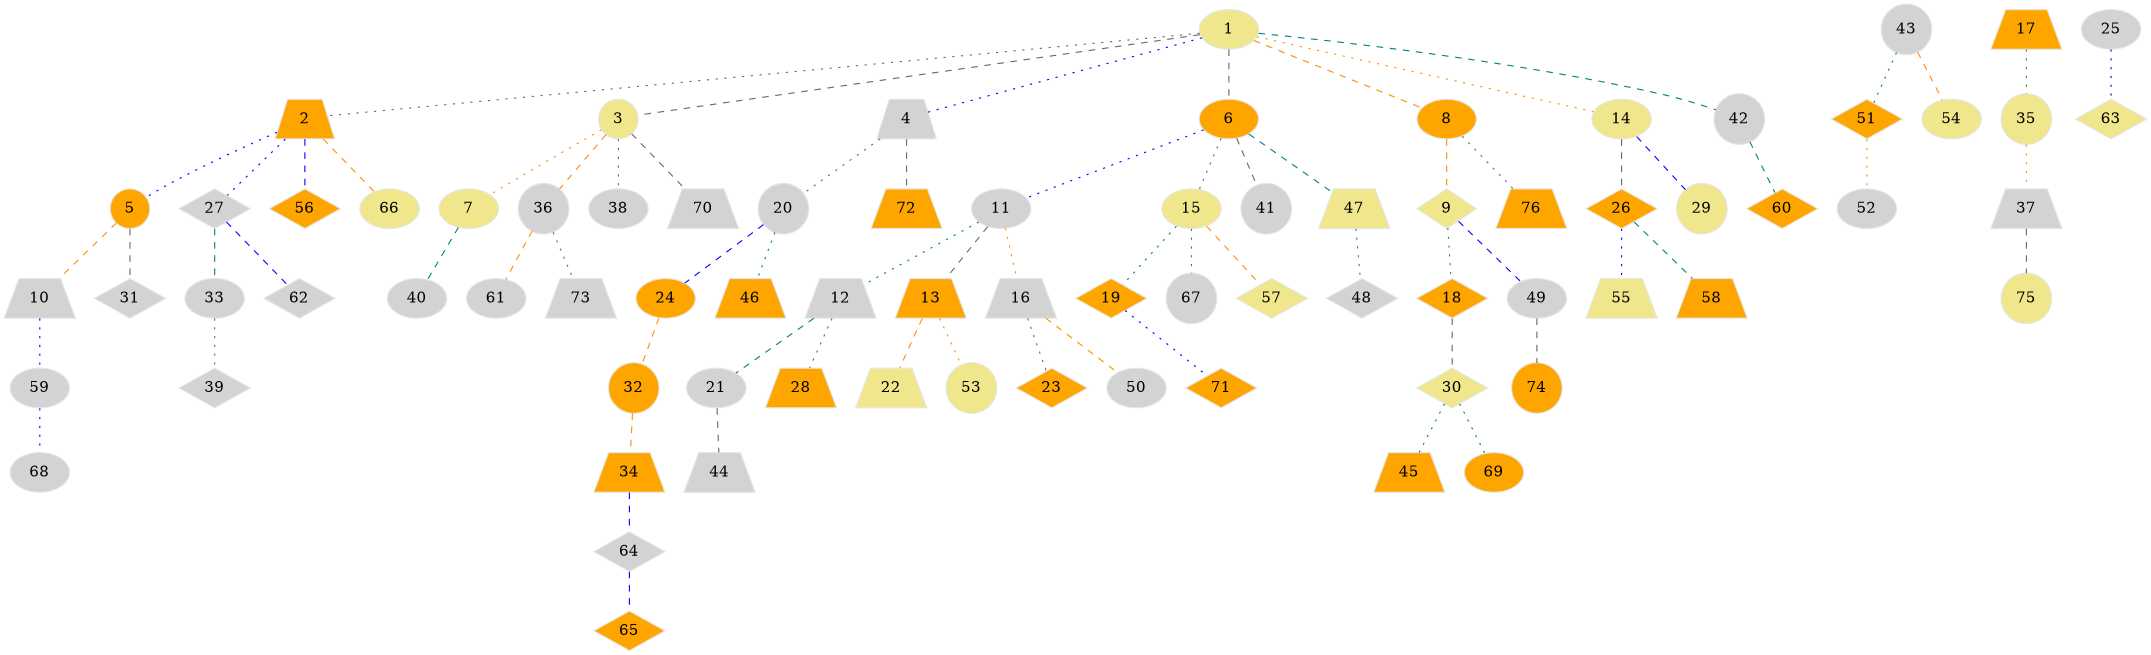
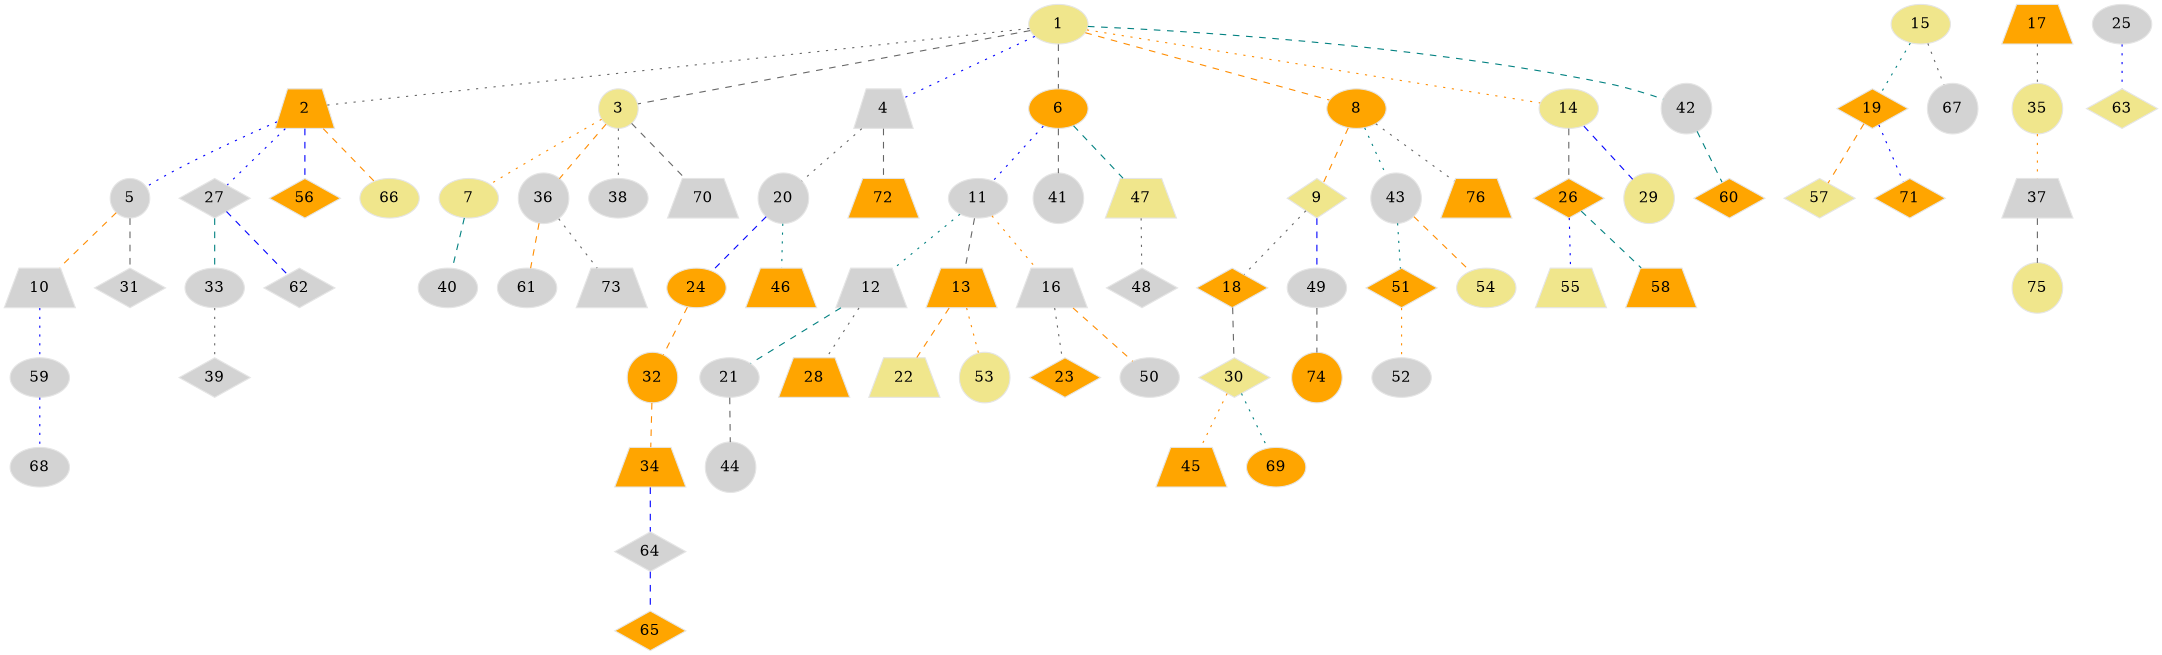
edge "8" -- "43": added
edge "6" -- "15": removed
node "5": fillcolor orange -> lightgrey
edge "15" -- "57": now "19" -- "57"
edge "30" -- "45": color teal -> darkorange
node "44": shape trapezium -> circle
